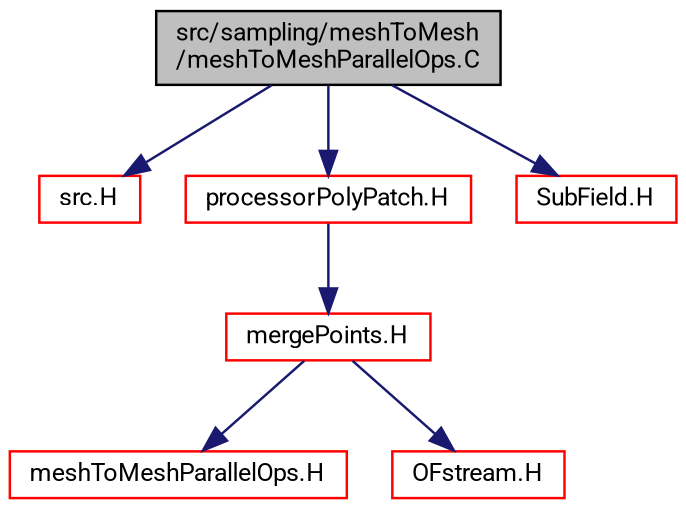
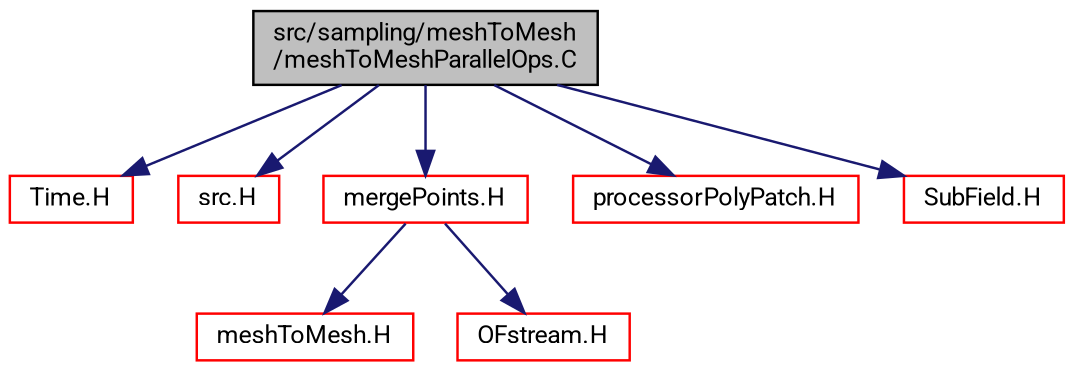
node "Time.H": added
edge "processorPolyPatch.H" -> "mergePoints.H": now "src/sampling/meshToMesh /meshToMeshParallelOps.C" -> "mergePoints.H"
node "meshToMeshParallelOps.H": label "meshToMeshParallelOps.H" -> "meshToMesh.H"
